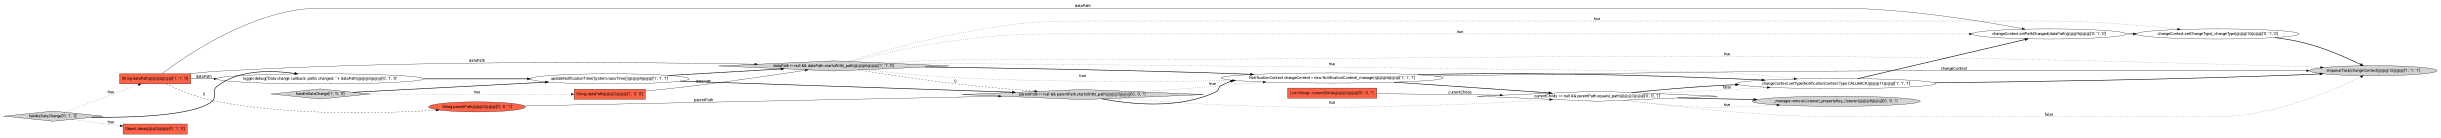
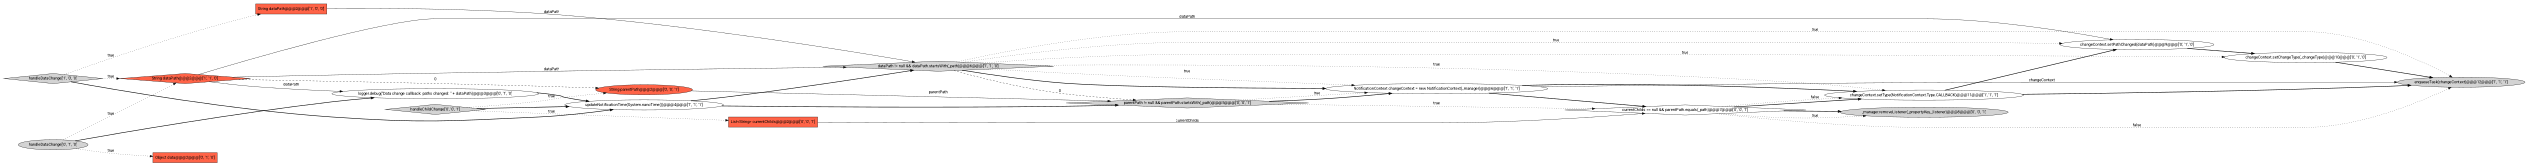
edge "handleDataChange['1', '0', '0']" -> "String dataPath@@@2@@@['1', '1', '0']": added, label "true"
node "String dataPath@@@2@@@['1', '1', '0']": shape box -> diamond
node "handleChildChange['0', '0', '1']": added
node "handleDataChange['0', '1', '0']": shape diamond -> ellipse
